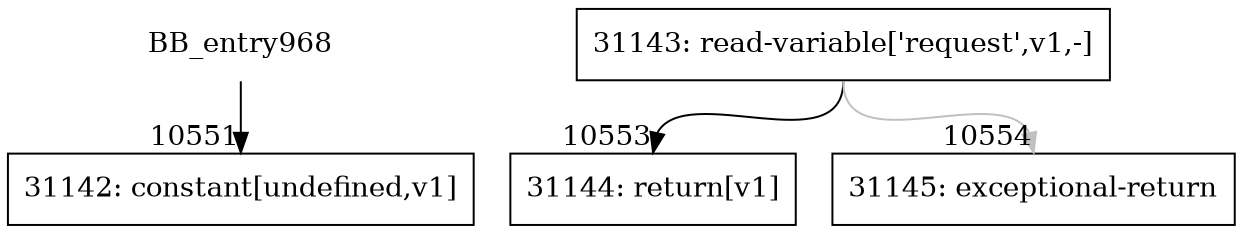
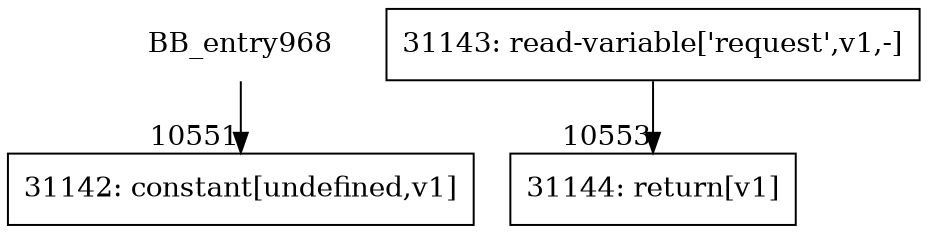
node "31145: exceptional-return": removed
